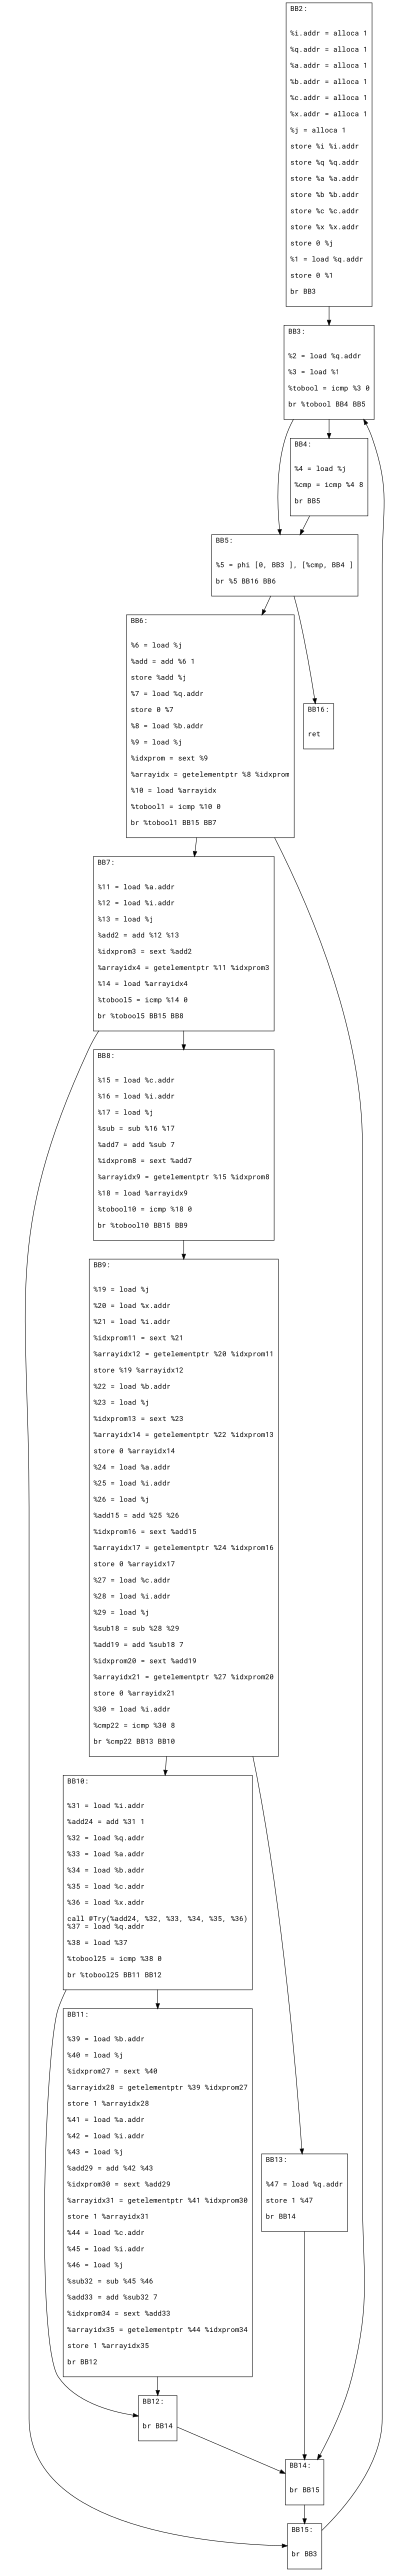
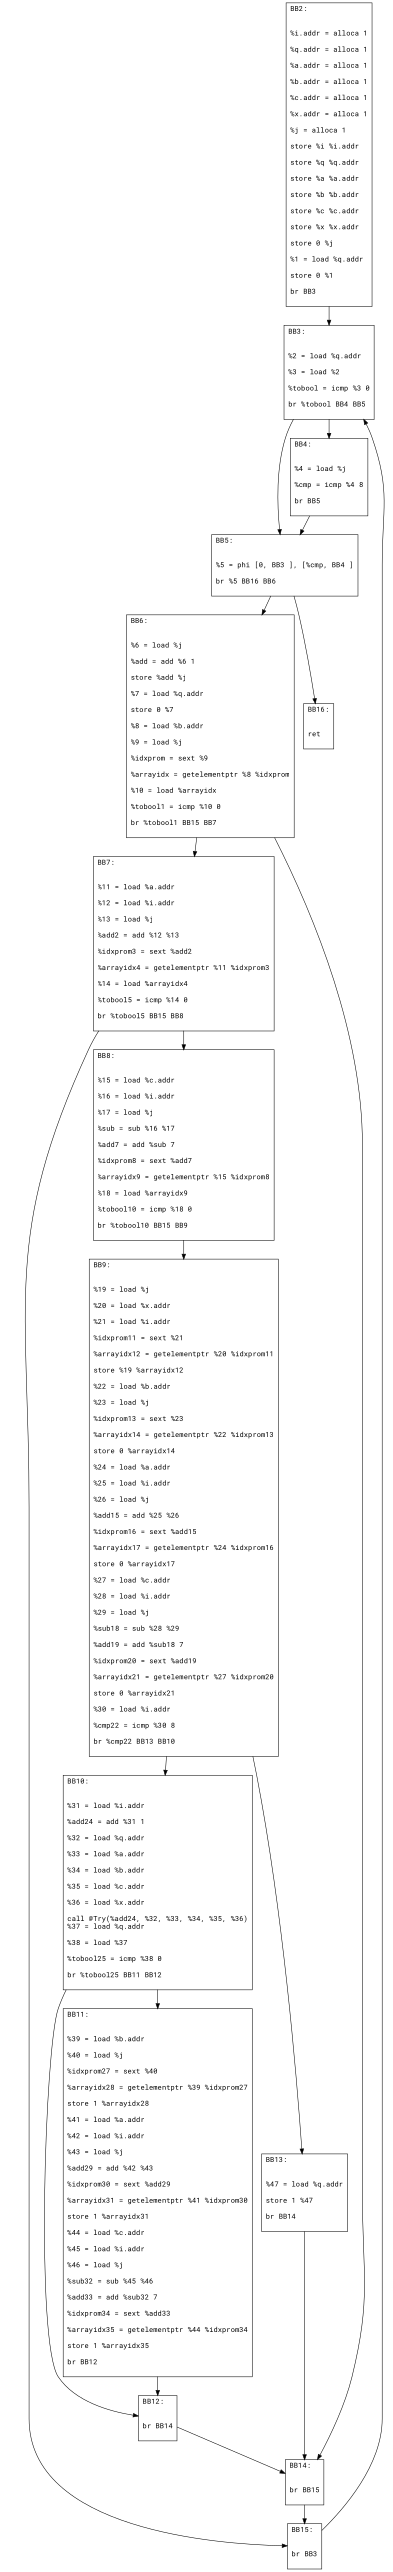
node "BB3:": text "%3 = load %1" -> "%3 = load %2"
